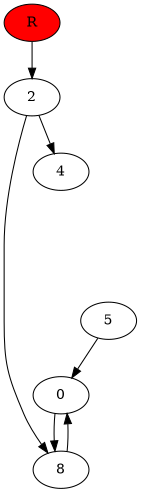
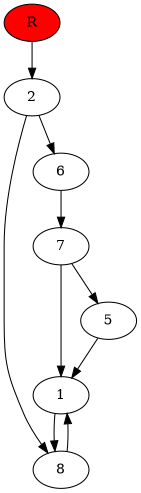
node "4": label "4" -> "6"
node "7": added
node "0": label "0" -> "1"
